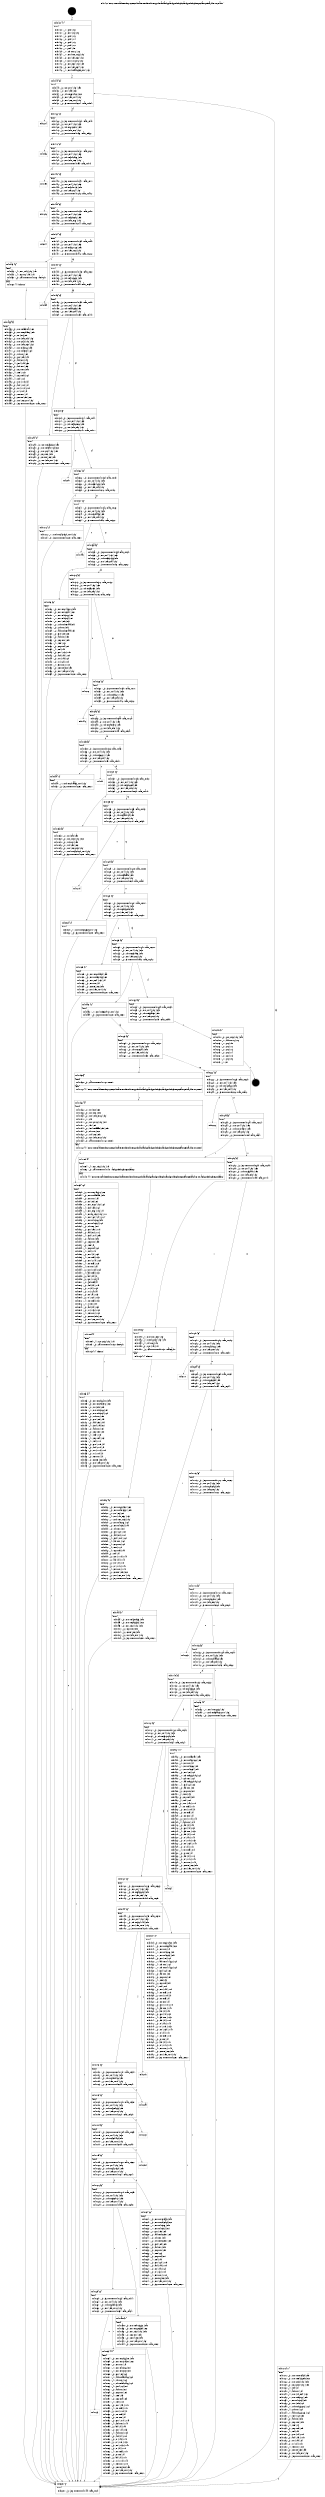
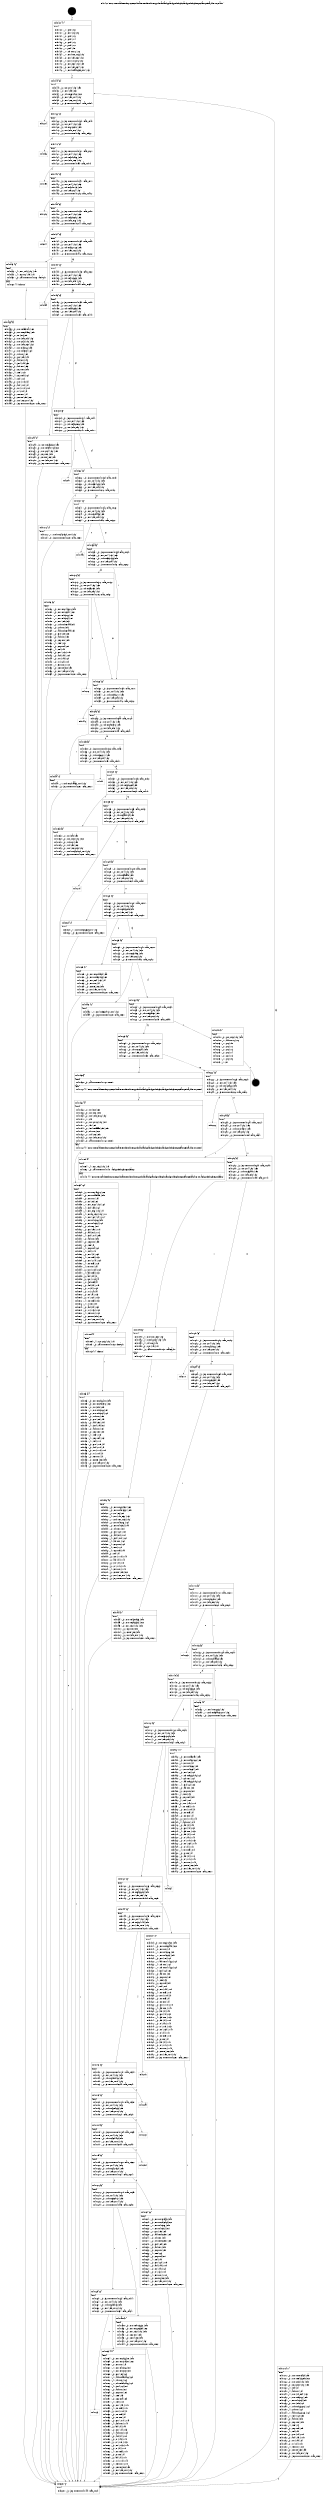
edge "0x40155a [25]" -> "0x401d06 [88]": now "0x40155a [25]" -> "0x40158c [25]"
edge "0x4015be [25]" -> "0x401f4a [12]": now "0x4015a5 [25]" -> "0x401f4a [12]"
edge "0x401ab2 [12]" -> "0x40166d [25]": now "0x401654 [25]" -> "0x40166d [25]"
node "0x401703 [25]": removed
edge "0x401e3b [25]" -> "0x4022e1 [5]": now "0x40217f" -> "0x4022e1 [5]"
